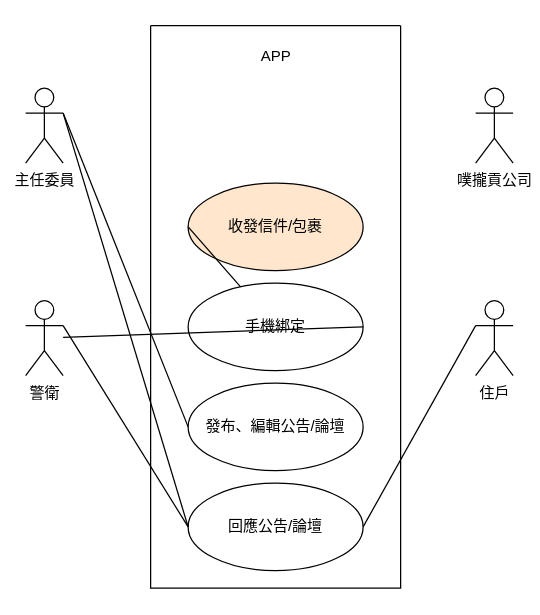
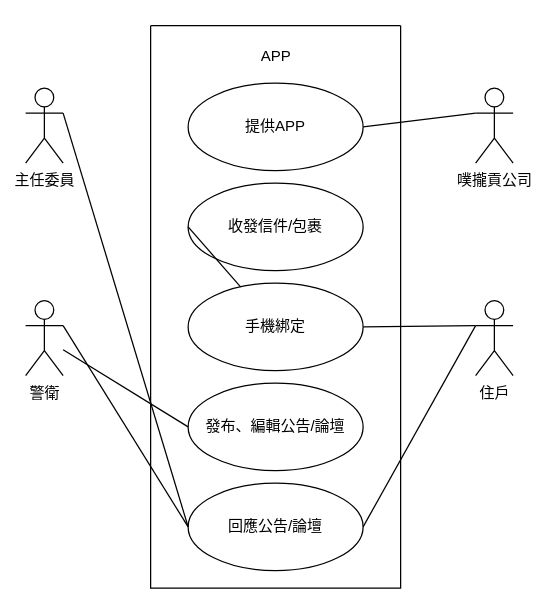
edge "噗攏貢公司" -- "提供APP": added
node "提供APP": added
node "收發信件/包裹": fillcolor #ffe6cc -> #ffffff
edge "主任委員" -- "發布、編輯公告/論壇": now "警衛" -- "發布、編輯公告/論壇"
edge "手機綁定" -- "警衛": now "手機綁定" -- "住戶"
